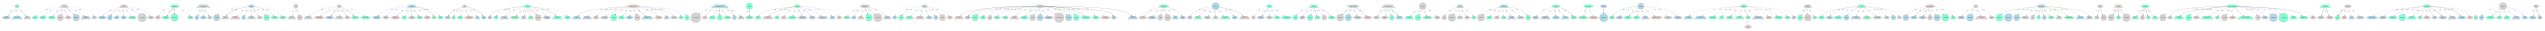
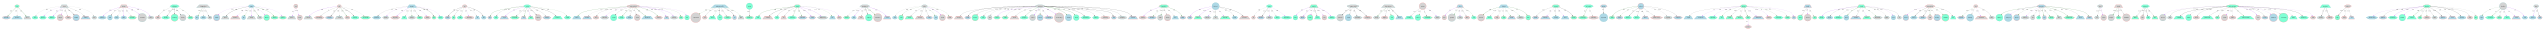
node "velocity": added
node "aeroplane": added
node "imminent": removed
